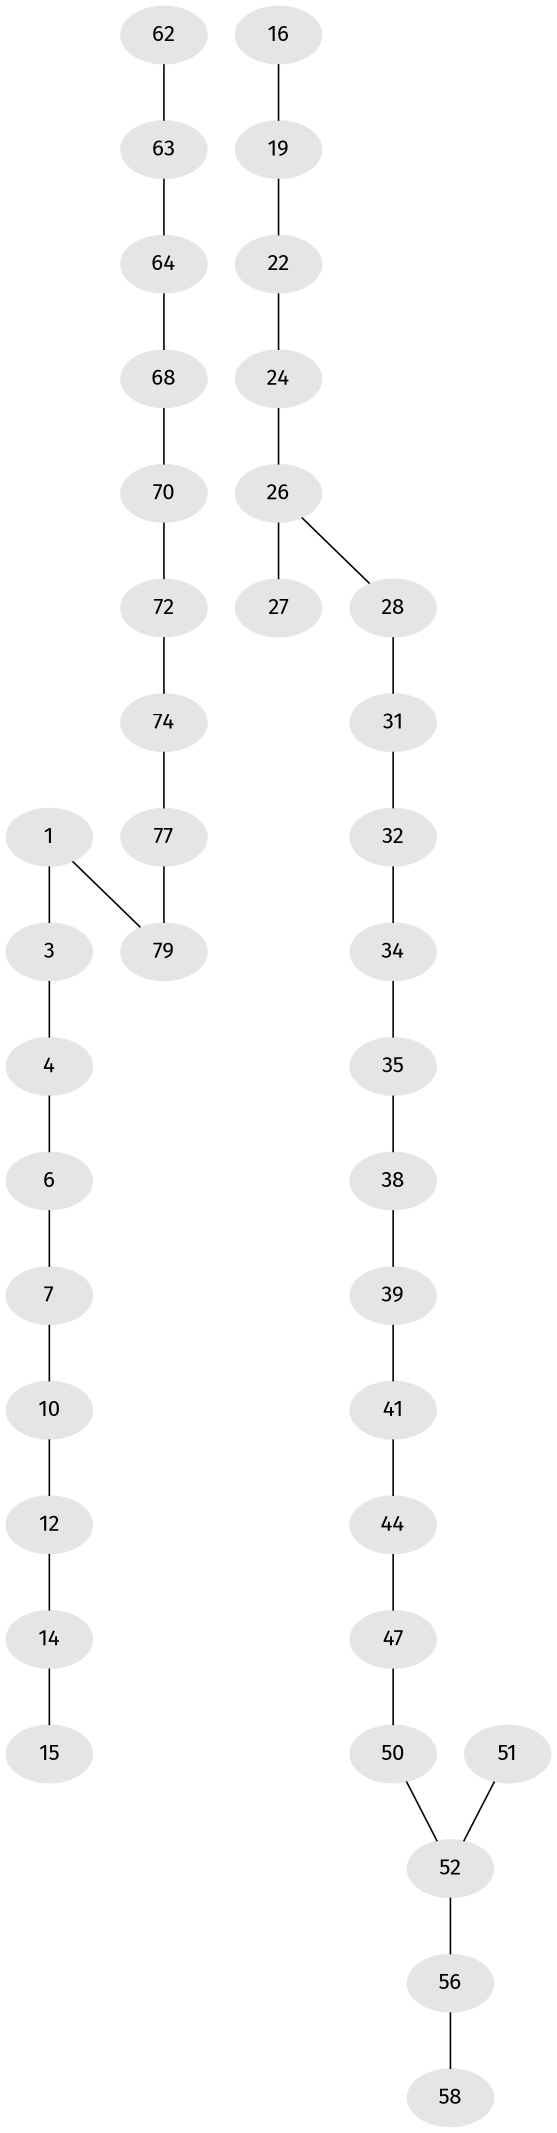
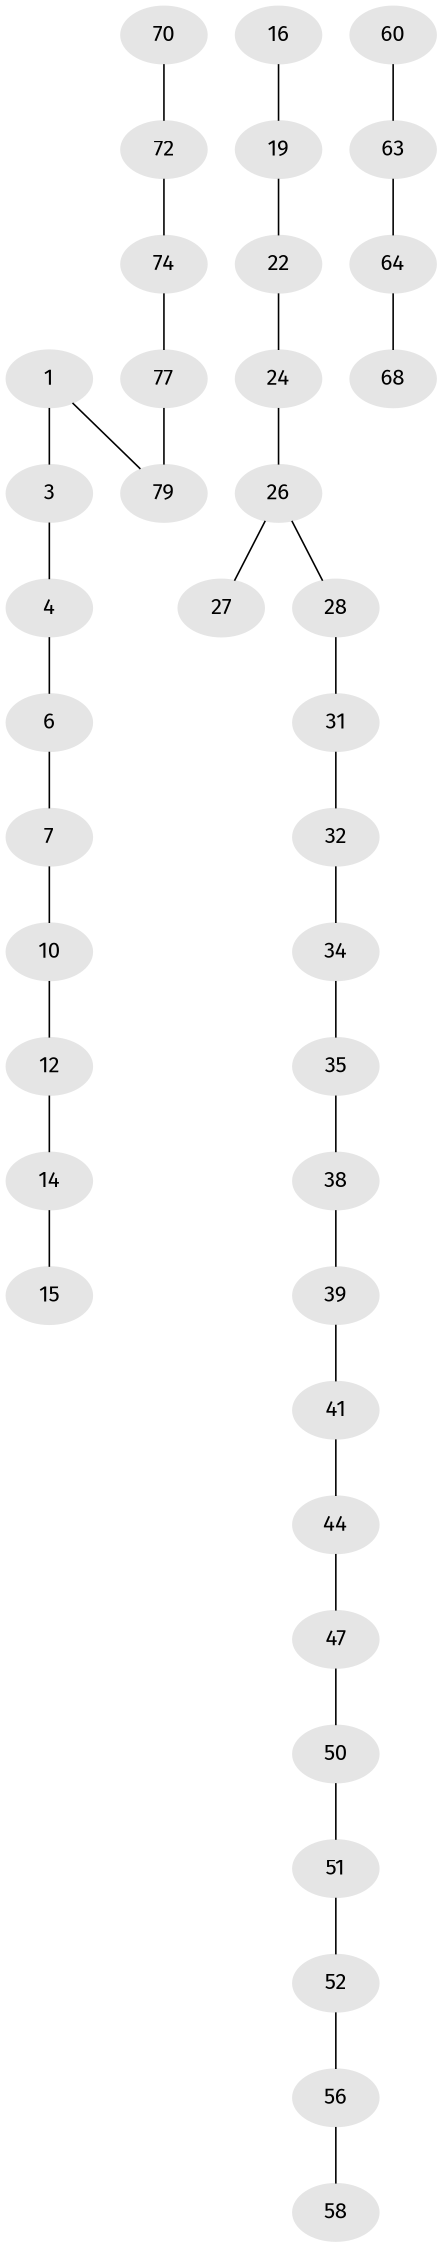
node "62": label "62" -> "60"
edge "68" -- "70": removed
edge "50" -- "52": now "50" -- "51"
